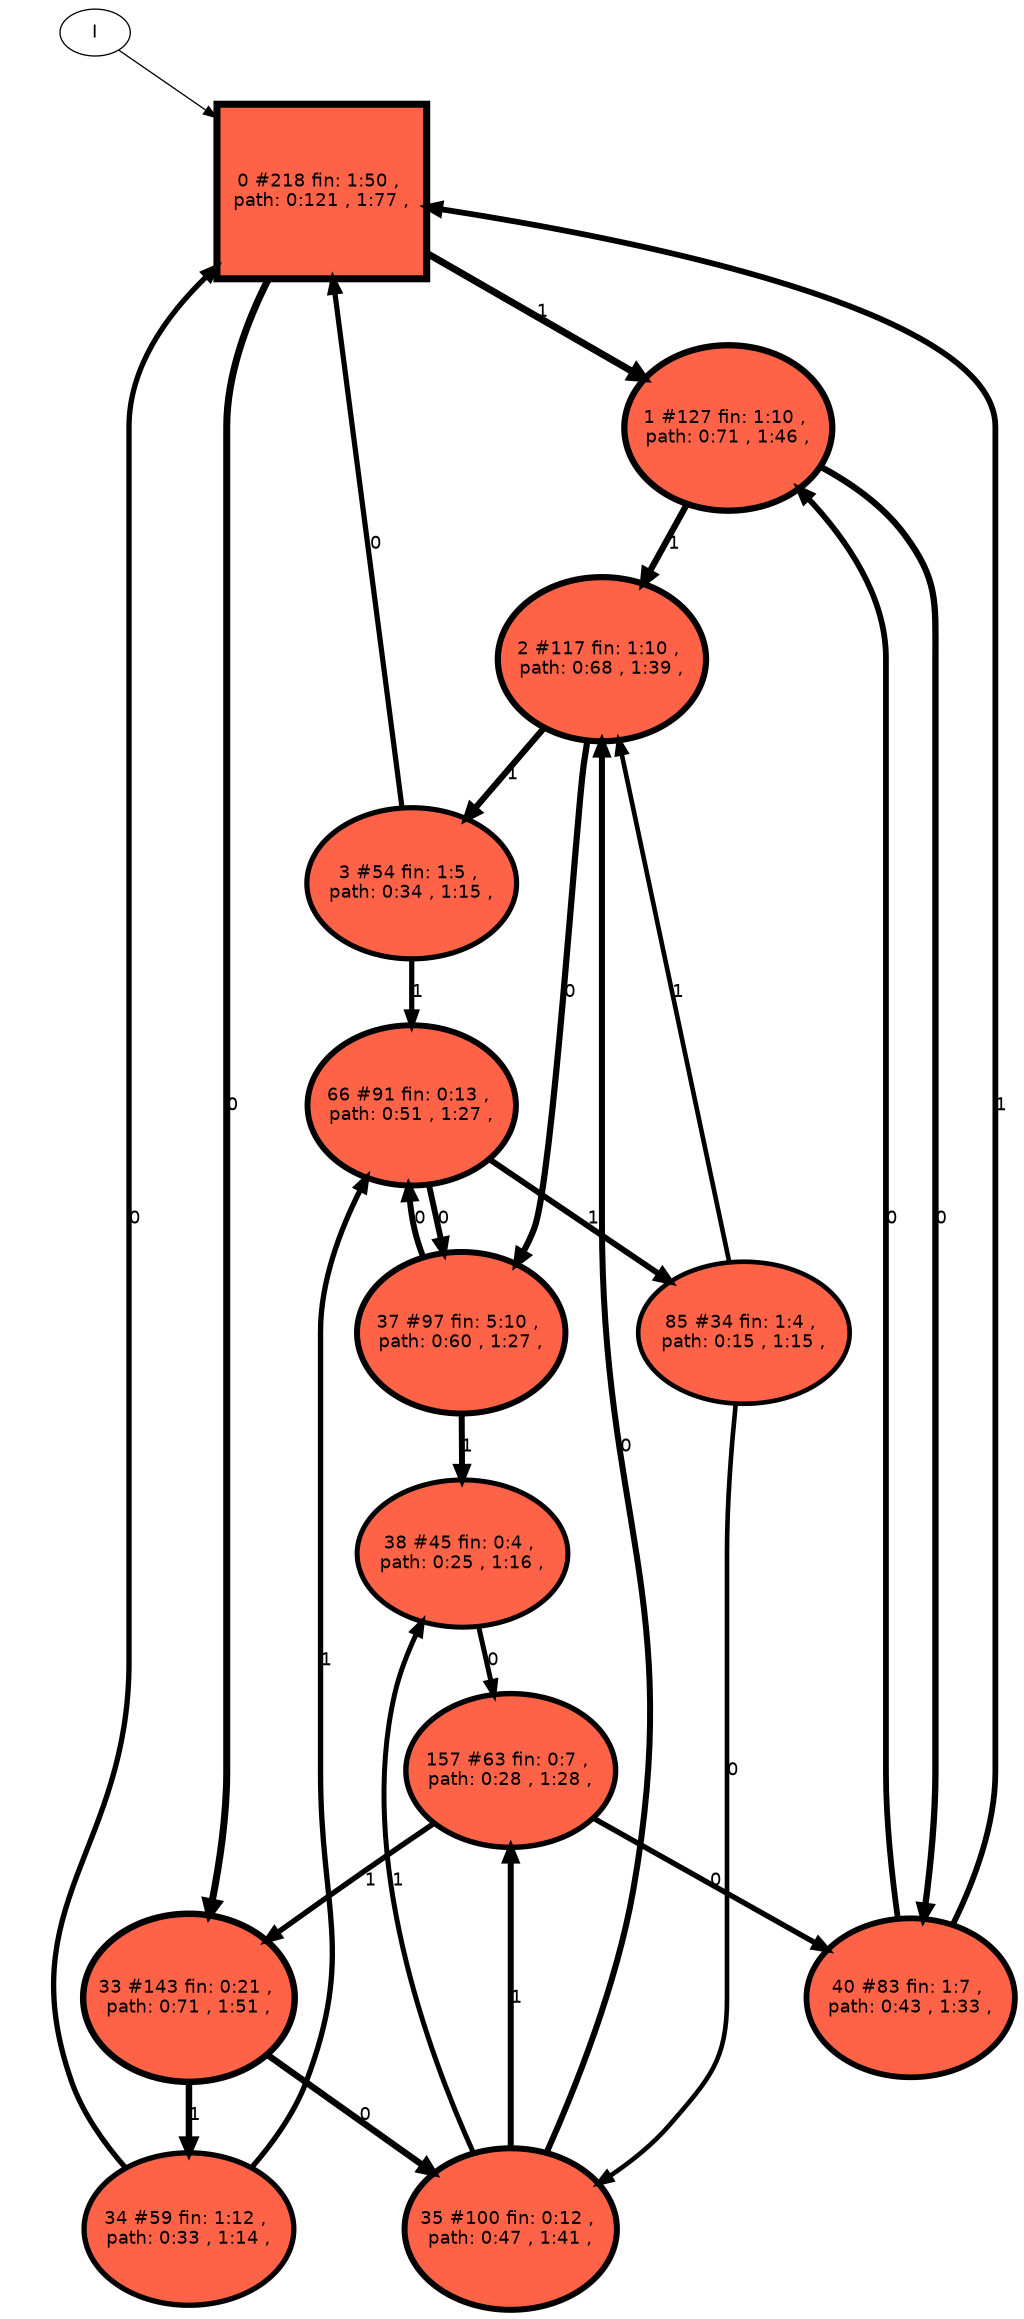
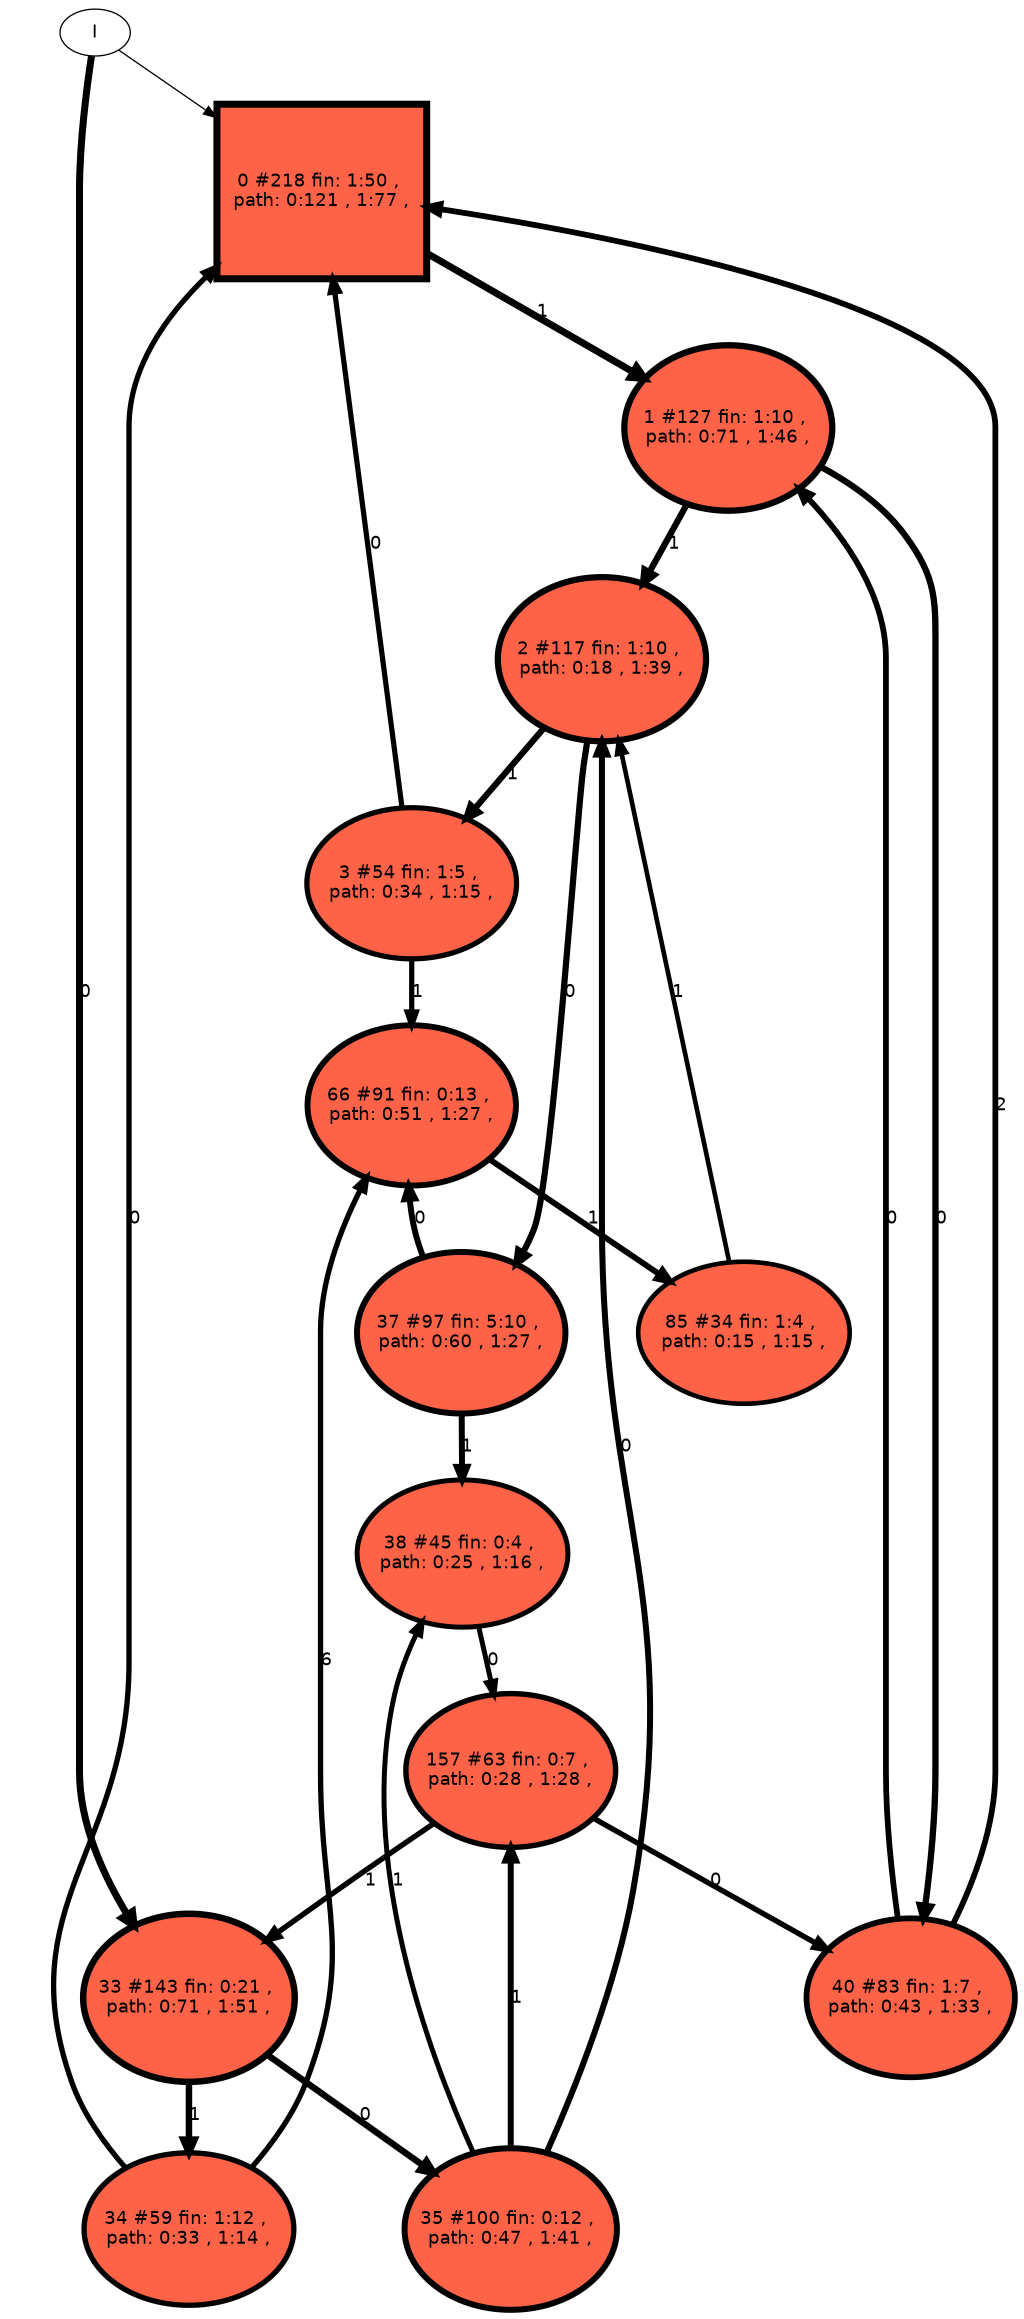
node "2 #117 fin: 1:10 , path: 0:68 , 1:39 ,": label "2 #117 fin: 1:10 , path: 0:68 , 1:39 ," -> "2 #117 fin: 1:10 , path: 0:18 , 1:39 ,"
edge "0 #218 fin: 1:50 , path: 0:121 , 1:77 ," -> "33 #143 fin: 0:21 , path: 0:71 , 1:51 ,": now "I" -> "33 #143 fin: 0:21 , path: 0:71 , 1:51 ,"
edge "40 #83 fin: 1:7 , path: 0:43 , 1:33 ," -> "0 #218 fin: 1:50 , path: 0:121 , 1:77 ,": label "1 " -> "2 "
edge "66 #91 fin: 0:13 , path: 0:51 , 1:27 ," -> "37 #97 fin: 5:10 , path: 0:60 , 1:27 ,": removed, label "0"
edge "34 #59 fin: 1:12 , path: 0:33 , 1:14 ," -> "66 #91 fin: 0:13 , path: 0:51 , 1:27 ,": label "1 " -> "6 "
edge "85 #34 fin: 1:4 , path: 0:15 , 1:15 ," -> "35 #100 fin: 0:12 , path: 0:47 , 1:41 ,": removed, label "0"
